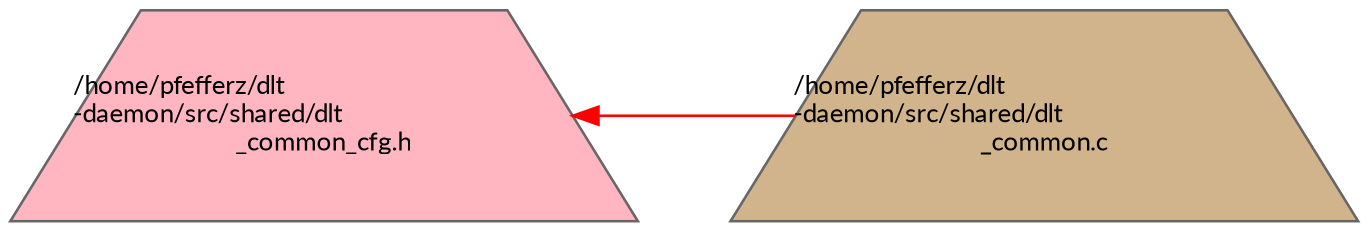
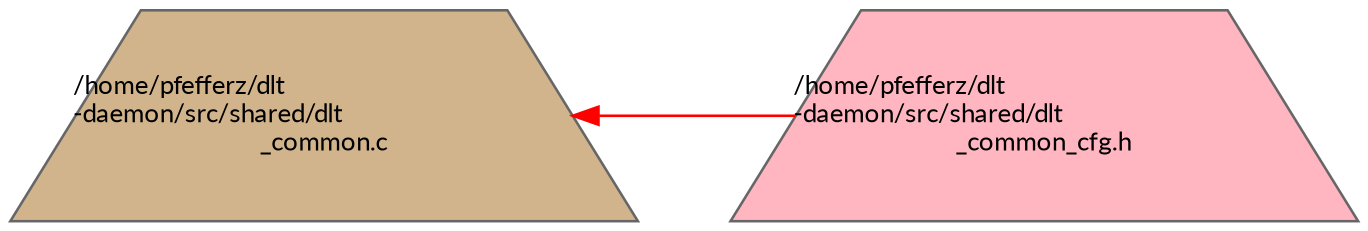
edge "/home/pfefferz/dlt -daemon/src/shared/dlt _common.c" -> "/home/pfefferz/dlt -daemon/src/shared/dlt _common_cfg.h": reversed
